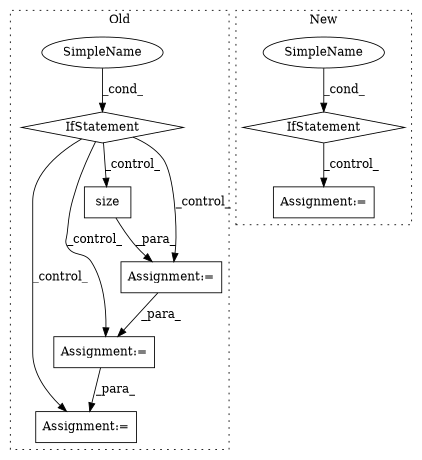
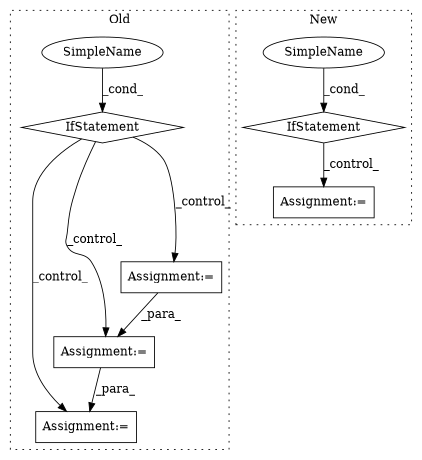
node "size": removed
